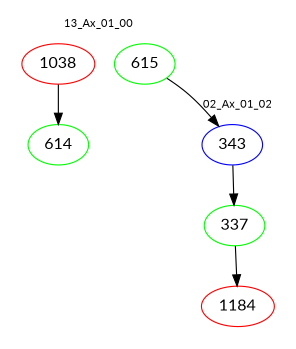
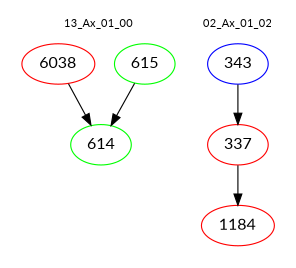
node "1038": label "1038" -> "6038"
edge "615" -> "343": now "615" -> "614"
node "337": color green -> red
